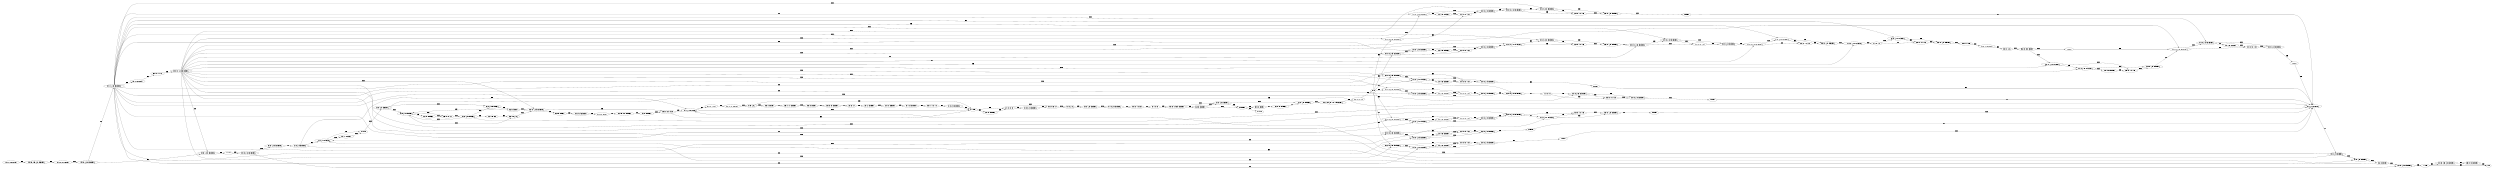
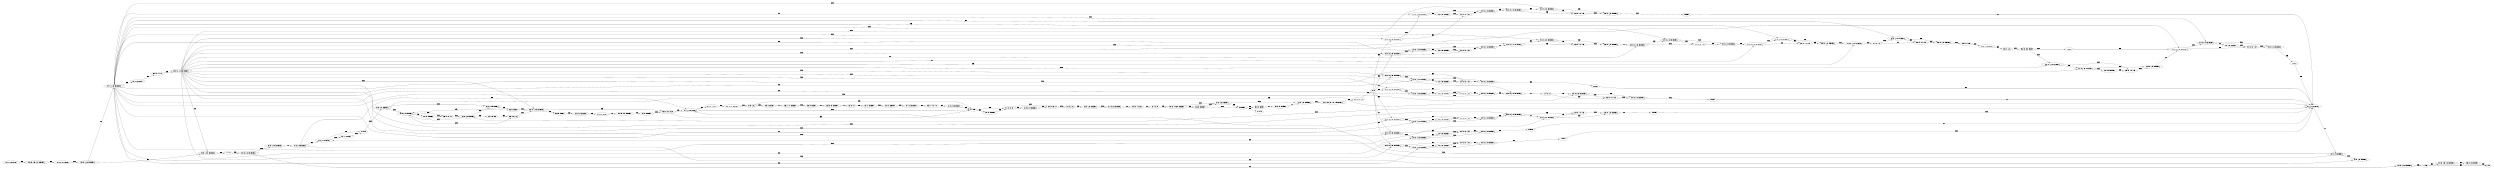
node "cbnz x8 , address": removed
